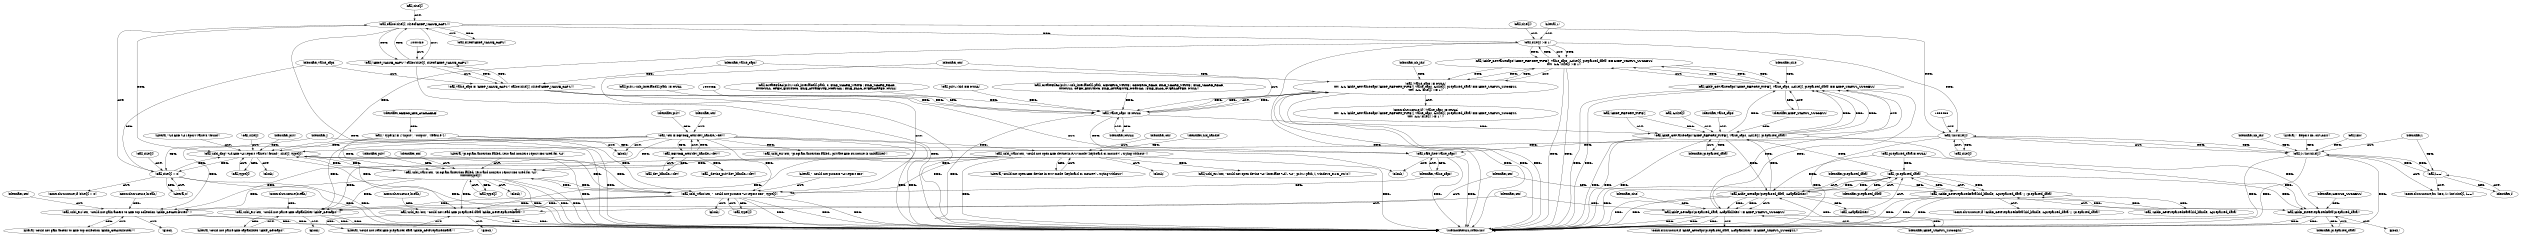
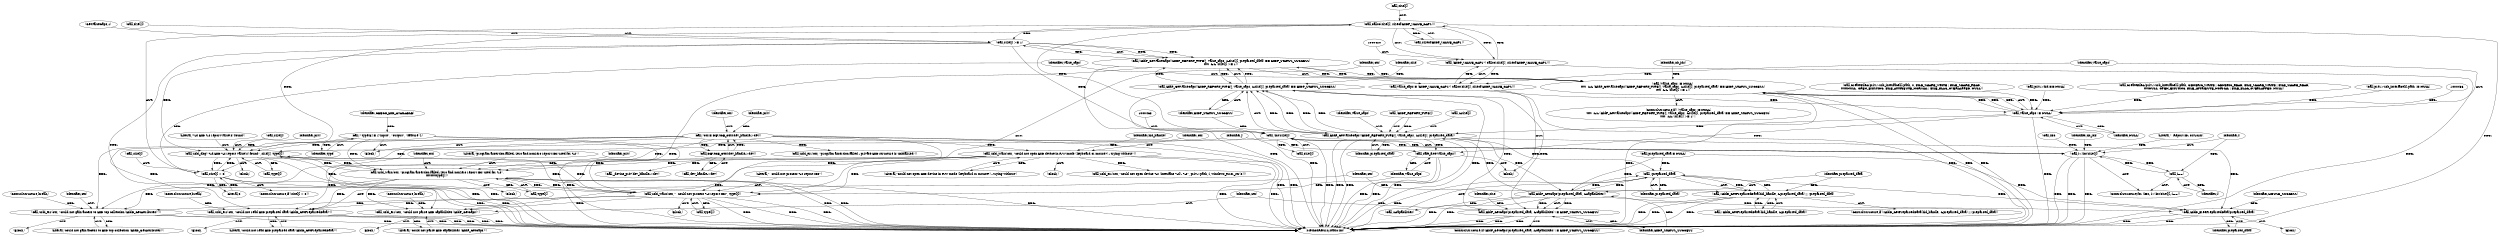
node "(Literal,1)": label "(Literal,1)" -> "(GetValueCaps,1)"
node "(Identifier,type)": added
edge "(Literal,0)" -> "(Call,size[j] > 0)": label "AST: " -> "DDG: "
